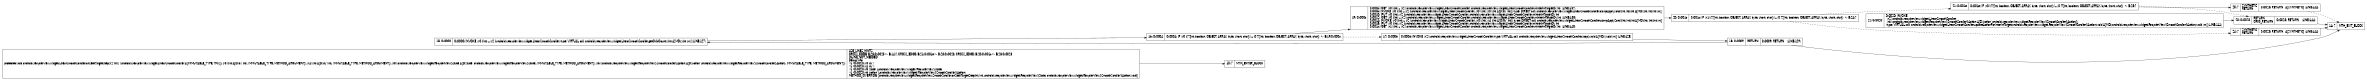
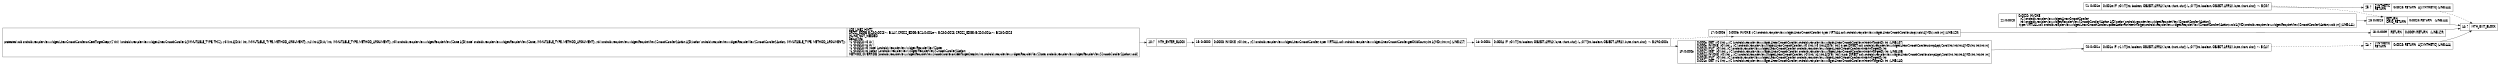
edge "20: 0x001c" -> "21: 0x001e": removed
edge "18: 0x0009" -> "15: 0x0000": now "13: ?" -> "15: 0x0000"
